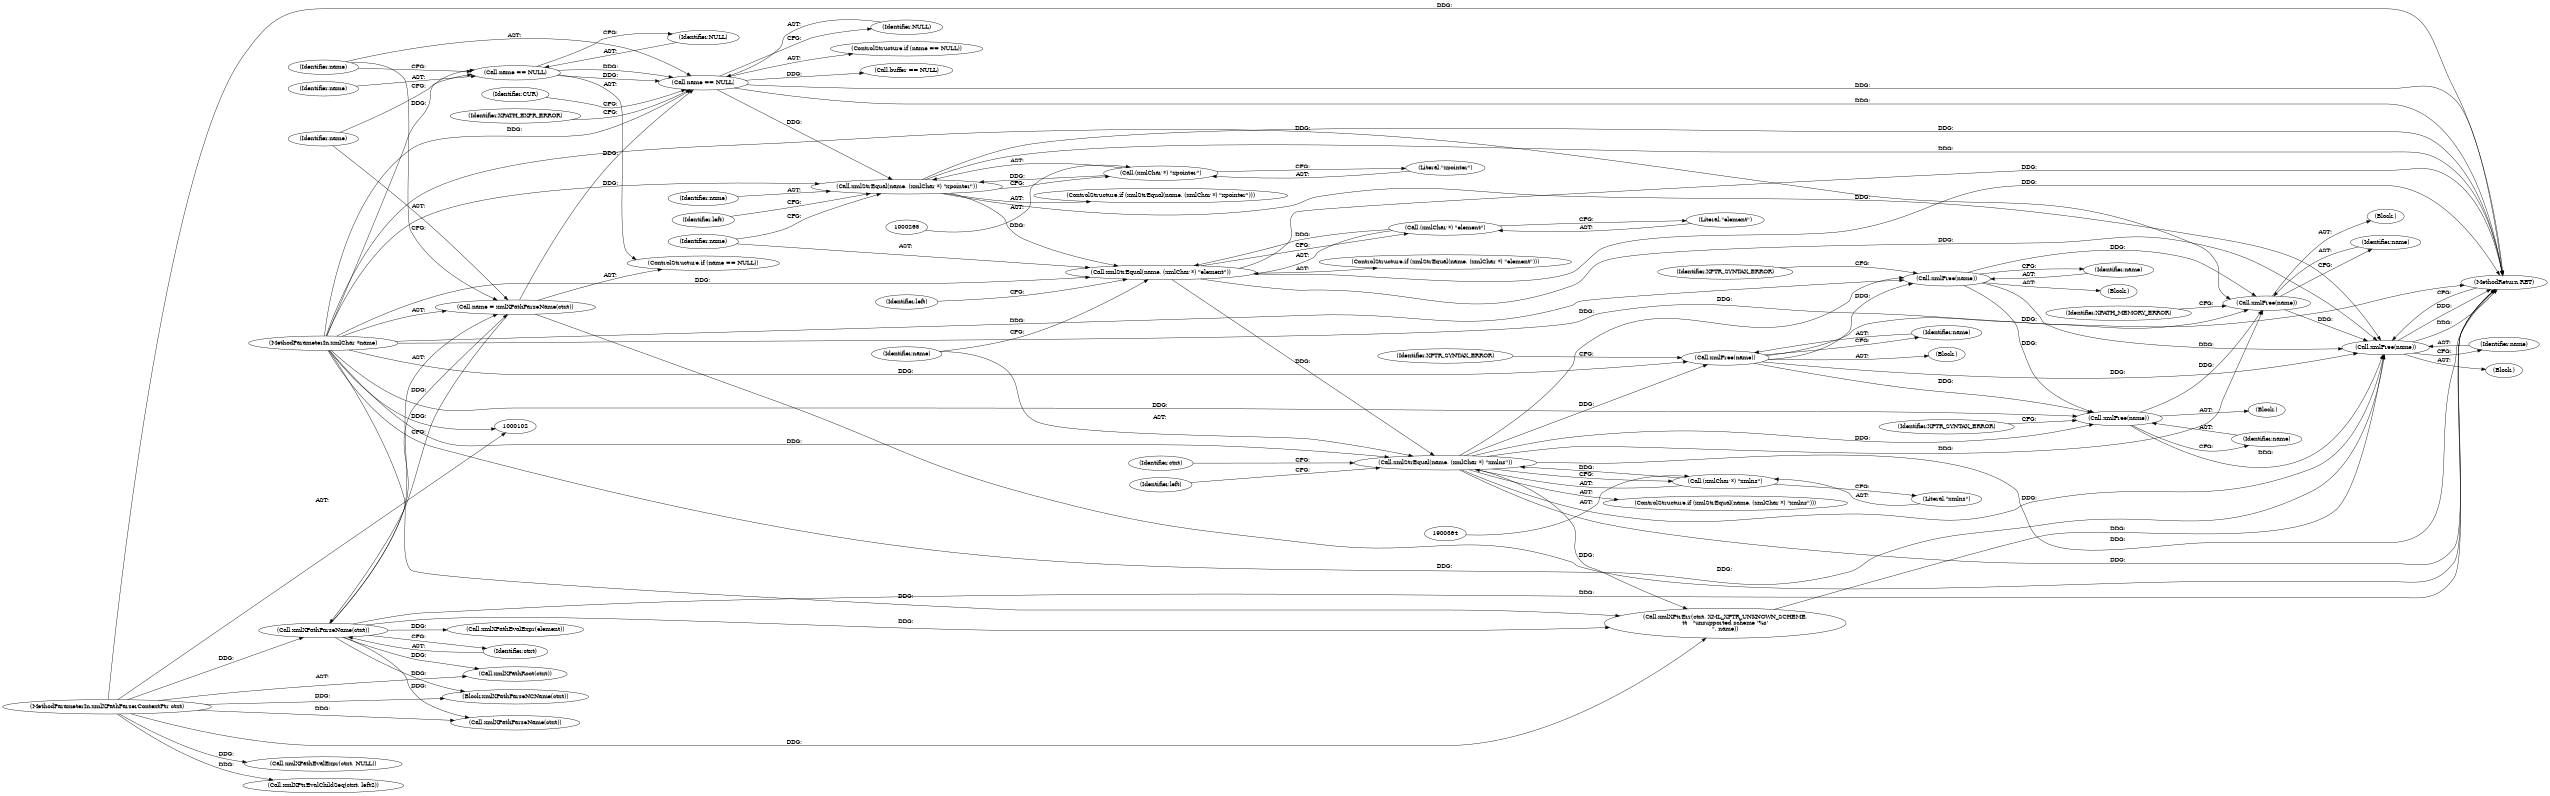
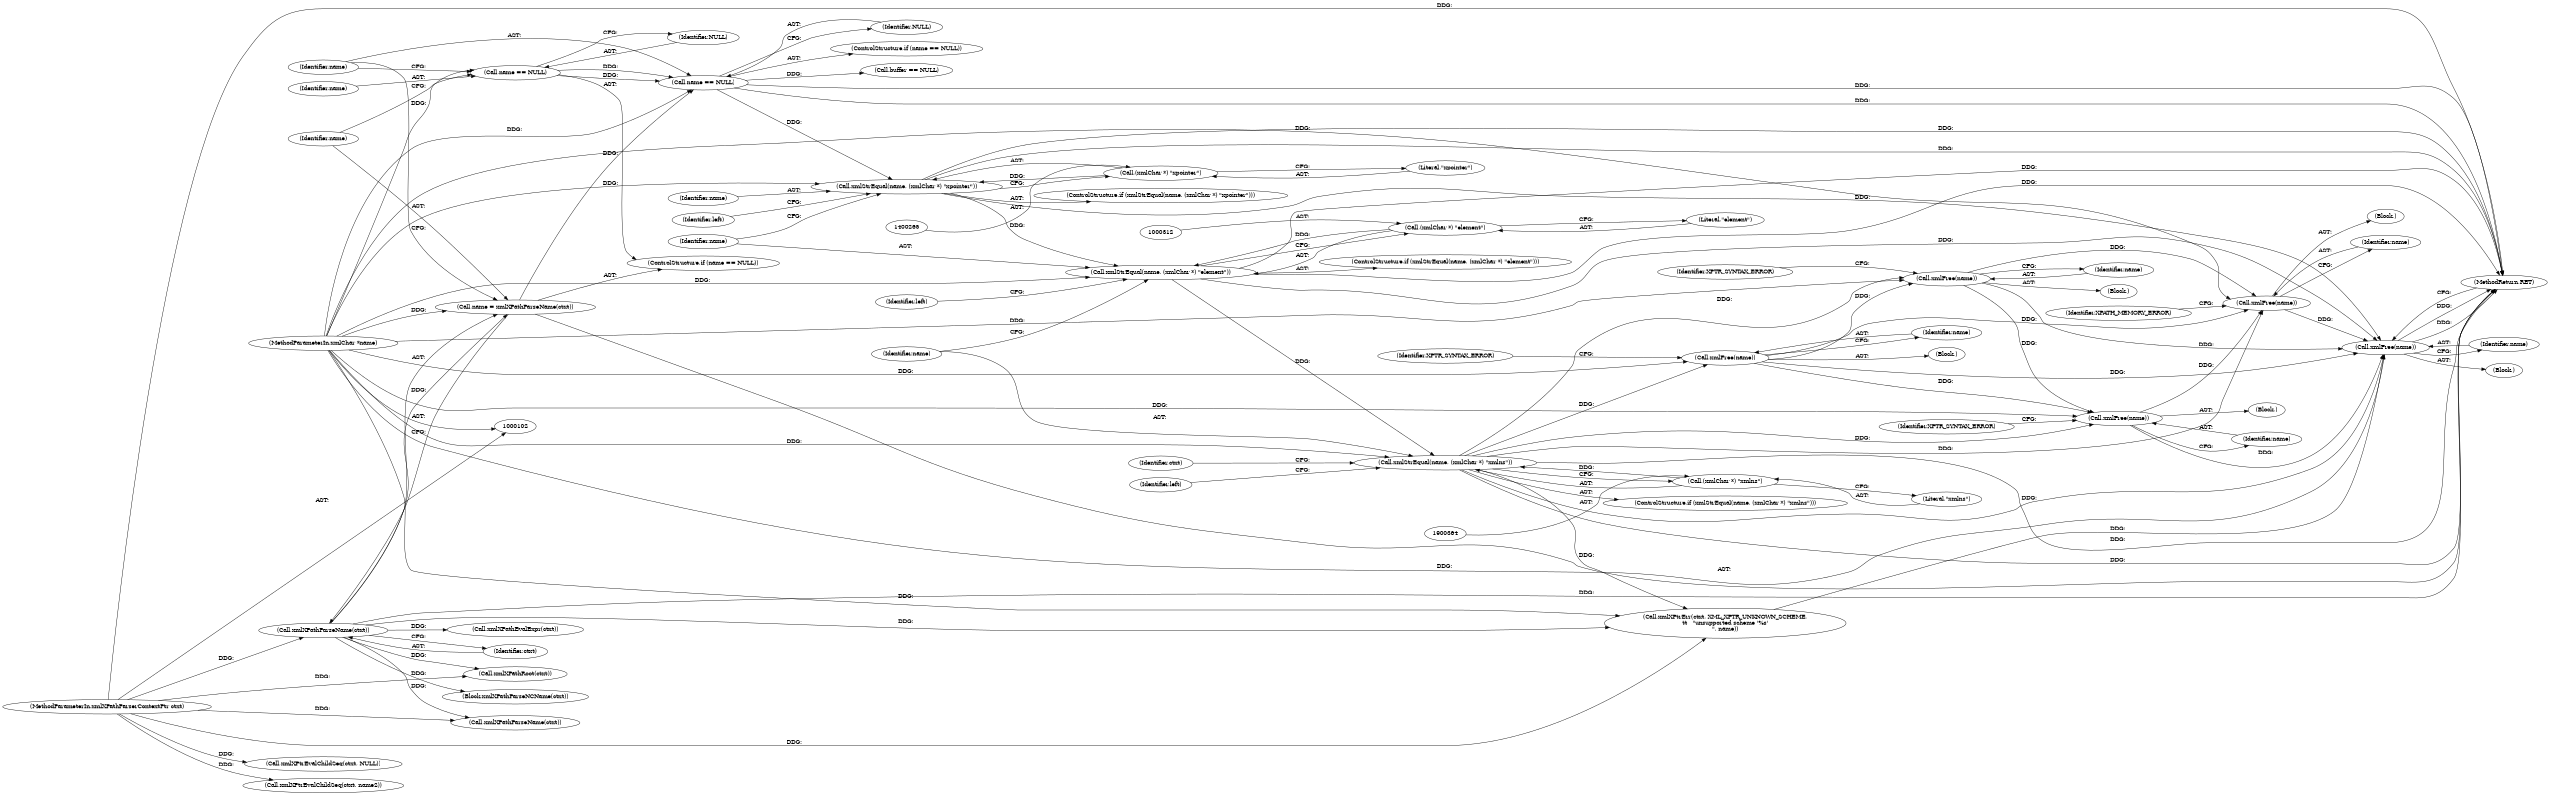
node "(Identifier,CUR)": removed
node "(Identifier,XPATH_EXPR_ERROR)": removed
node "1000265": label "1000265" -> "1400265"
node "1000312": added
edge "(MethodParameterIn,xmlChar *name)" -> "(Call,name = xmlXPathParseName(ctxt))": label "AST: " -> "DDG: "
edge "(MethodParameterIn,xmlChar *name)" -> "(MethodReturn,RET)": removed, label "DDG:"
edge "(MethodParameterIn,xmlChar *name)" -> "1000102": label "DDG: " -> "AST: "
edge "(Call,name = xmlXPathParseName(ctxt))" -> "(MethodReturn,RET)": label "DDG: " -> "AST: "
node "(Call,xmlXPathEvalExpr(element))": label "(Call,xmlXPathEvalExpr(element))" -> "(Call,xmlXPathEvalExpr(ctxt))"
edge "(MethodParameterIn,xmlXPathParserContextPtr ctxt)" -> "(Call,xmlXPathRoot(ctxt))": label "AST: " -> "DDG: "
edge "(MethodParameterIn,xmlXPathParserContextPtr ctxt)" -> "(Block,xmlXPathParseNCName(ctxt))": removed, label "DDG:"
node "(Call,xmlXPathEvalExpr(ctxt, NULL))": label "(Call,xmlXPathEvalExpr(ctxt, NULL))" -> "(Call,xmlXPtrEvalChildSeq(ctxt, NULL))"
node "(Call,xmlXPtrEvalChildSeq(ctxt, left2))": label "(Call,xmlXPtrEvalChildSeq(ctxt, left2))" -> "(Call,xmlXPtrEvalChildSeq(ctxt, name2))"
